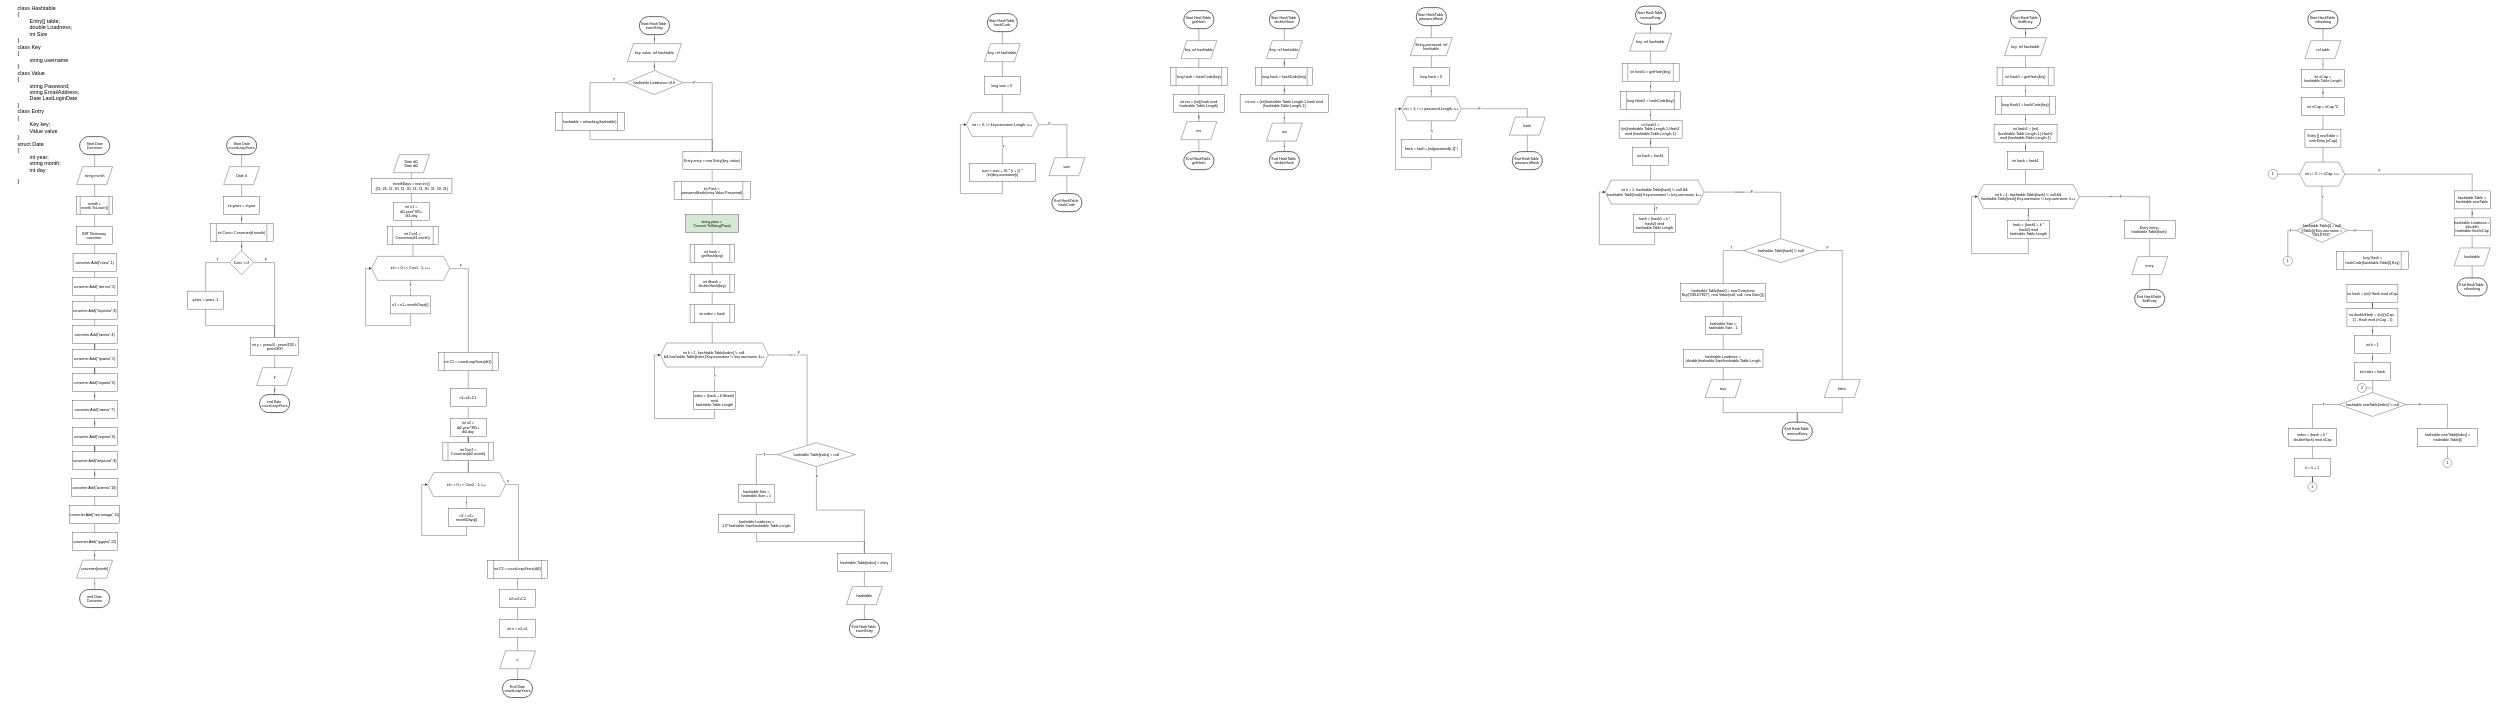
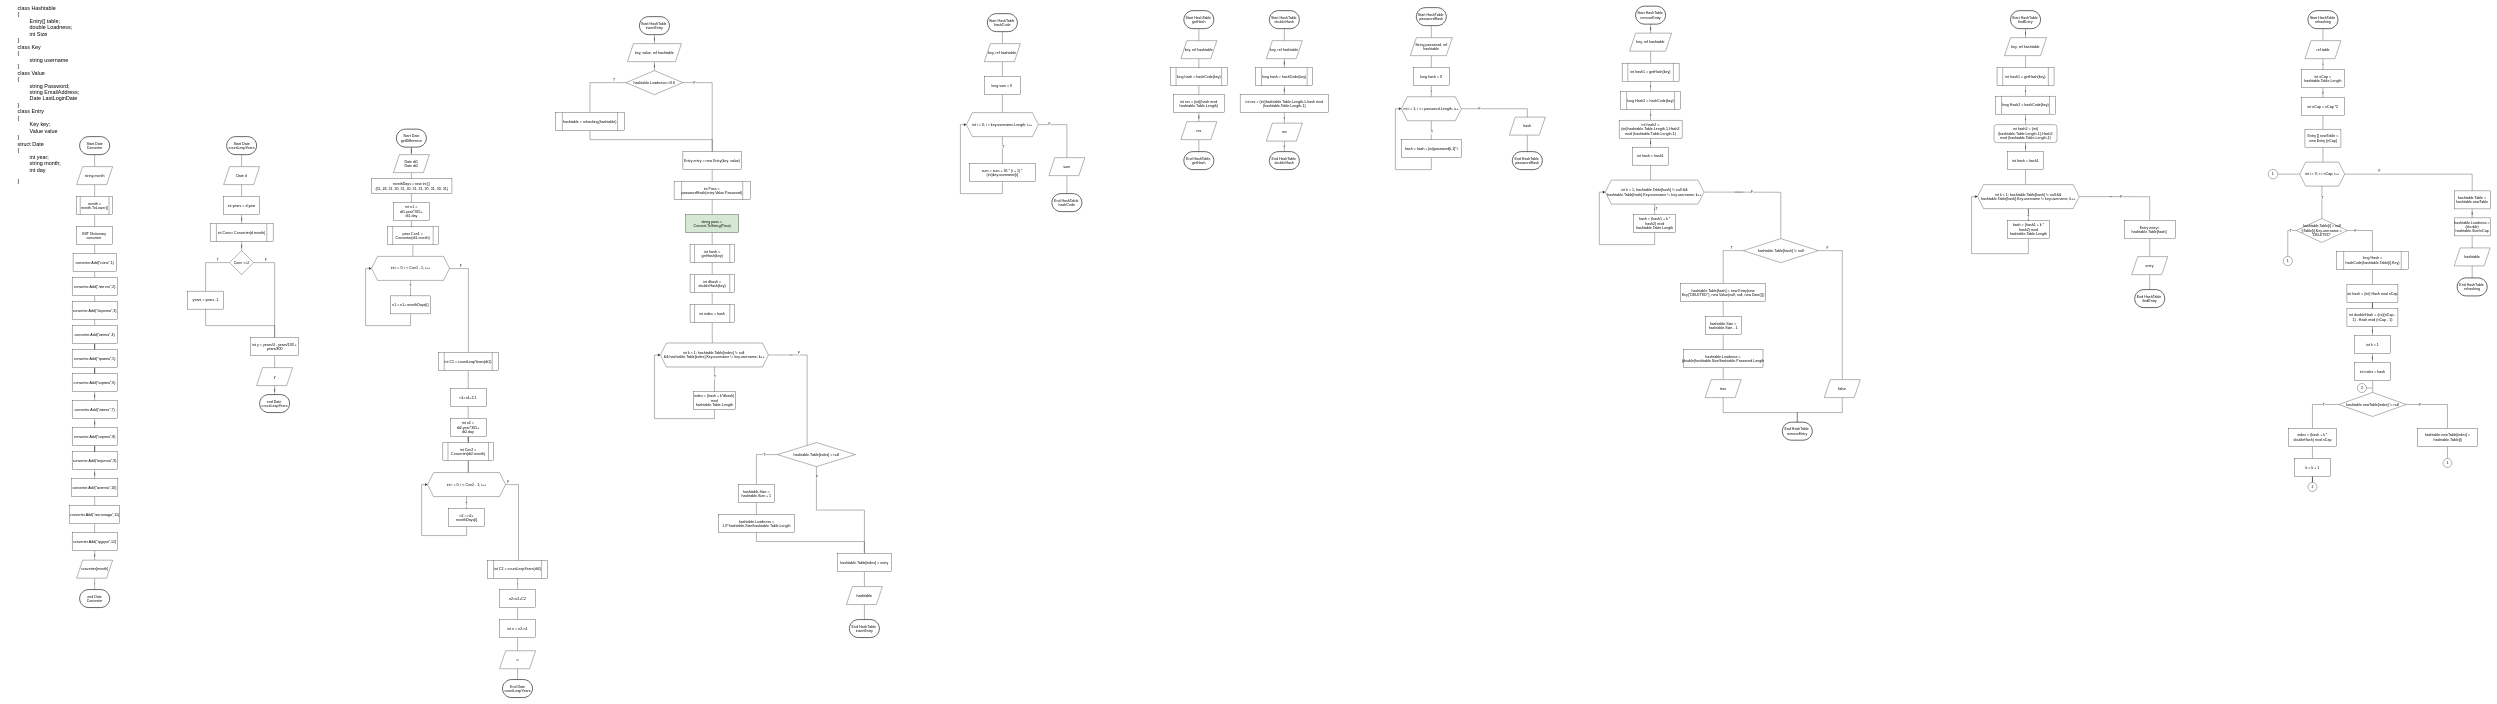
node "int hash2 = (int)(hashtable.Table.Length-1)-Hash2 mod (hashtable.Table.Length-1)": shape rectangle -> rounded rectangle
node "Start Date getDifference": added
edge "Start Date getDifference" -- "Date dt1 Date dt2": added
node "int Con1 = Converter(dt1.month)": label "int Con1 = Converter(dt1.month)" -> "pass Con1 = Converter(dt1.month)"
edge "long Hash = hashCode(hashtable.Table[i].Key)" -- "int hash = (int) Hash mod nCap": added
node "hashtable.Loadness = (double)hashtable.Size/hashtable.Table.Length": label "hashtable.Loadness = (double)hashtable.Size/hashtable.Table.Length" -> "hashtable.Loadness = (double)hashtable.Size/hashtable.Password.Length"
